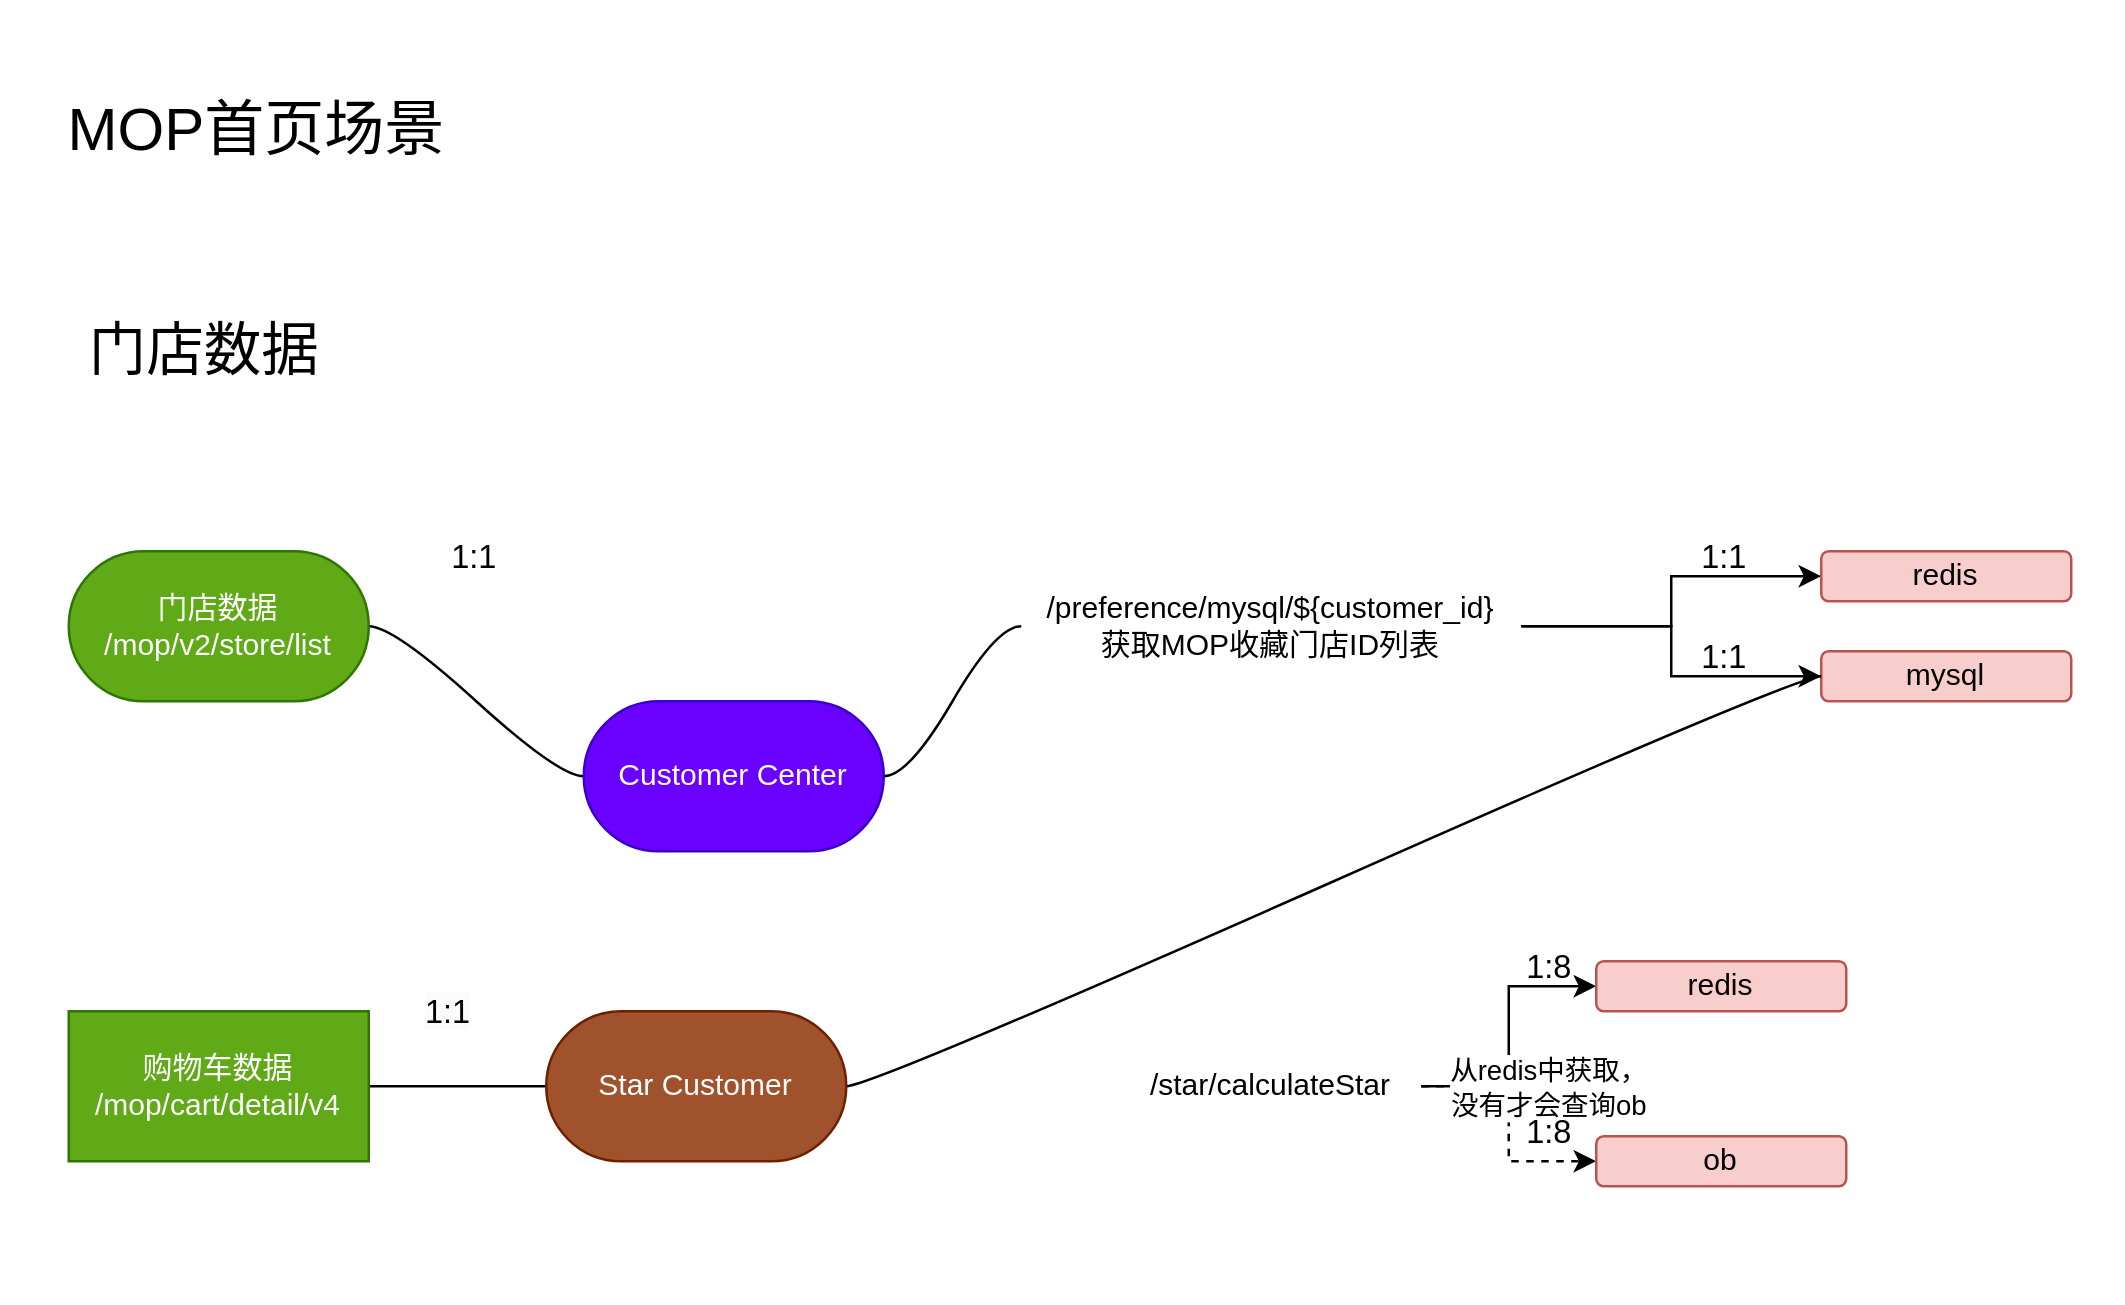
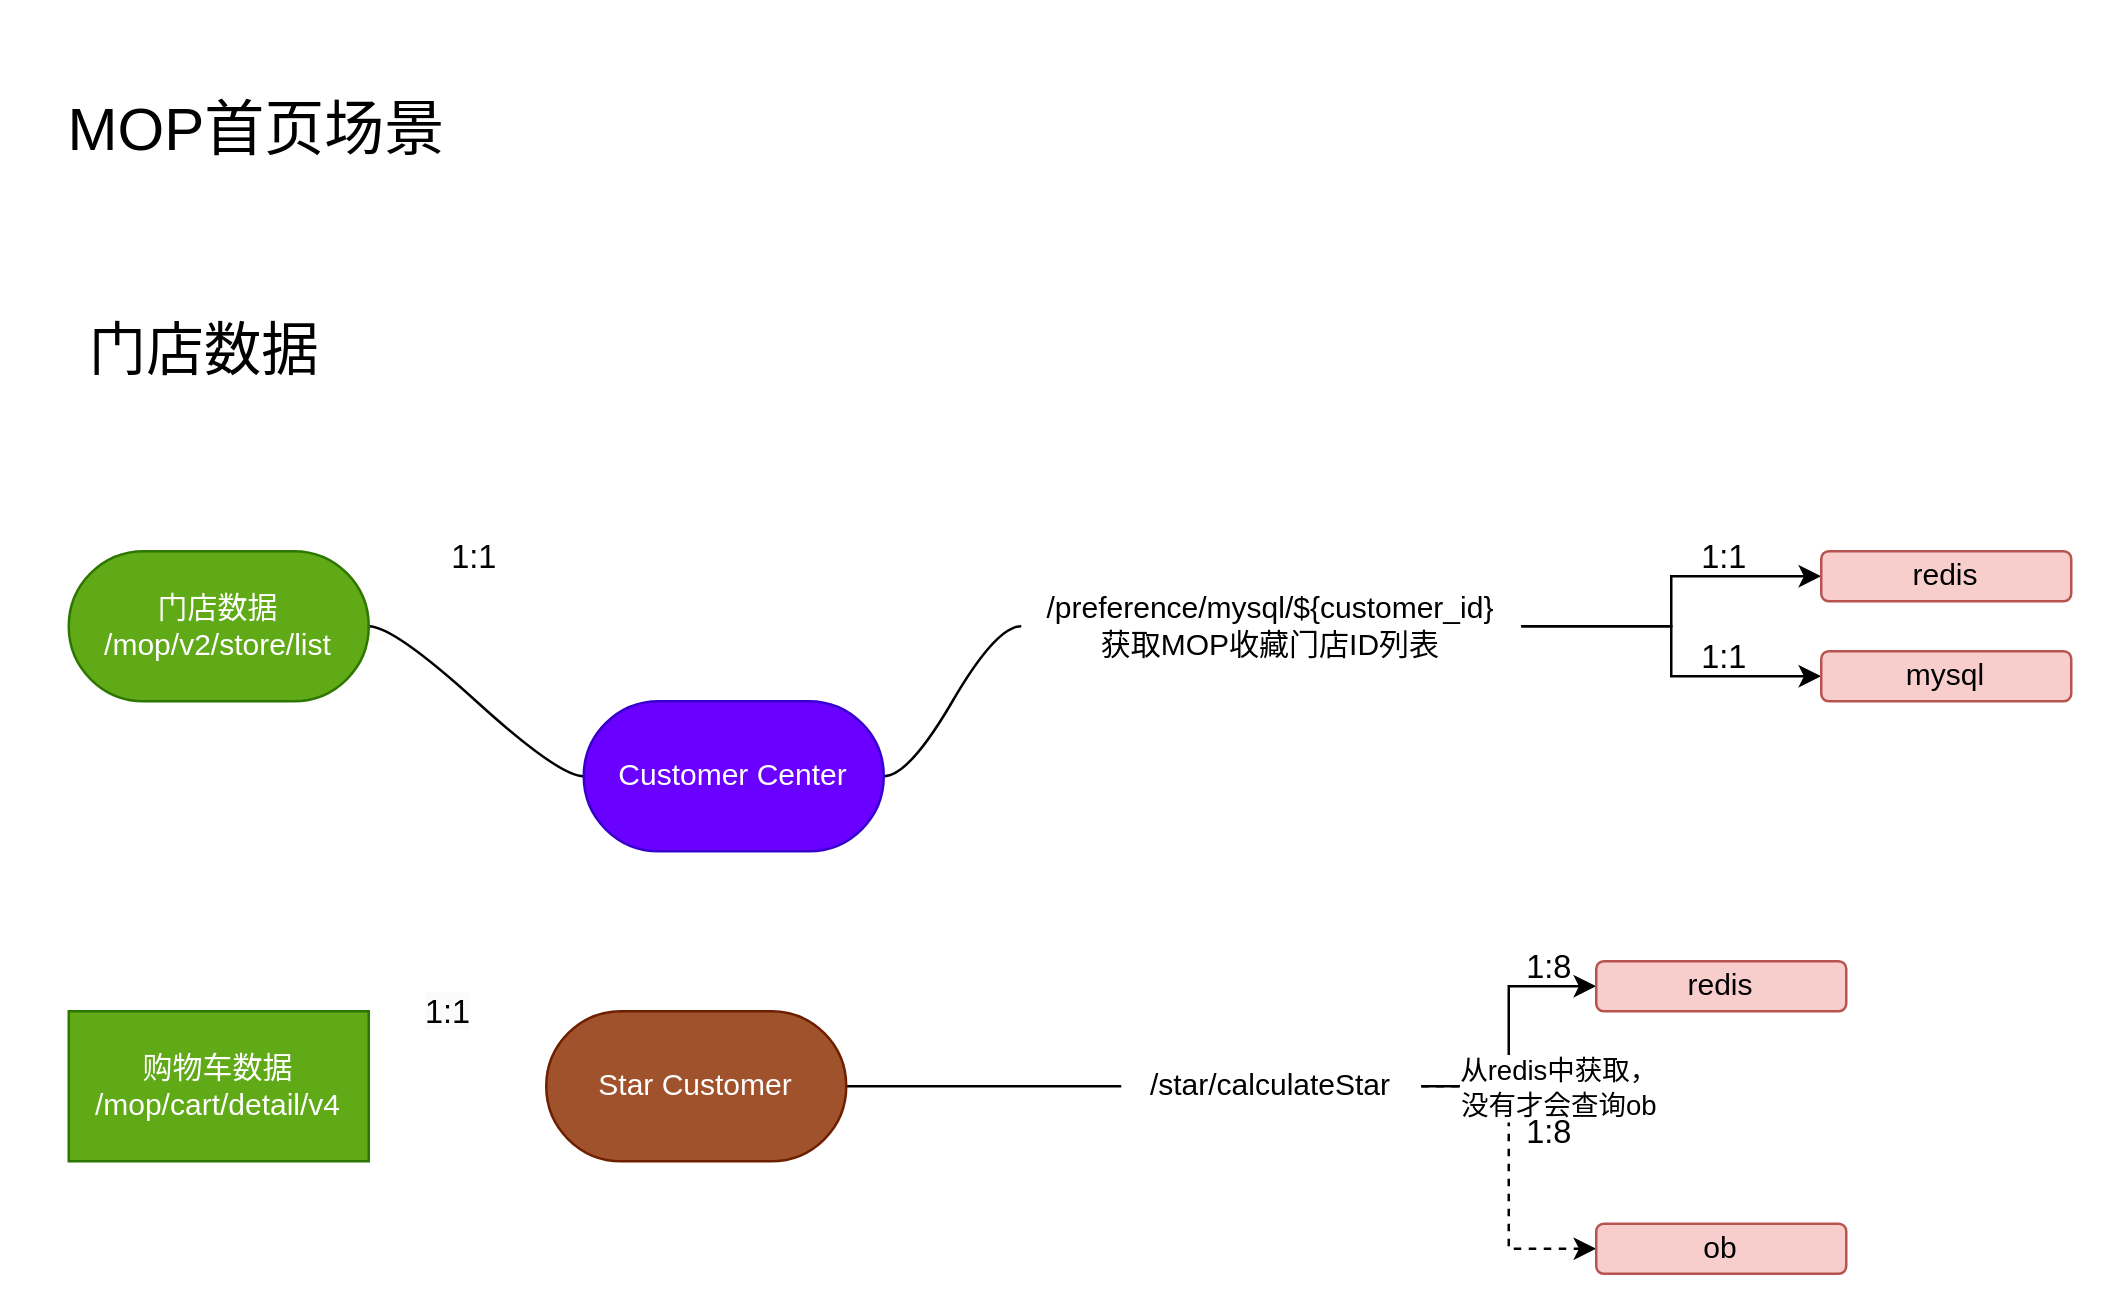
edge "mysql" -- "Star Customer": now "/star/calculateStar" -- "Star Customer"
edge "购物车数据 /mop/cart/detail/v4" -- "Star Customer": removed
node "ob": moved (1721, 1161) -> (1721, 1249)
